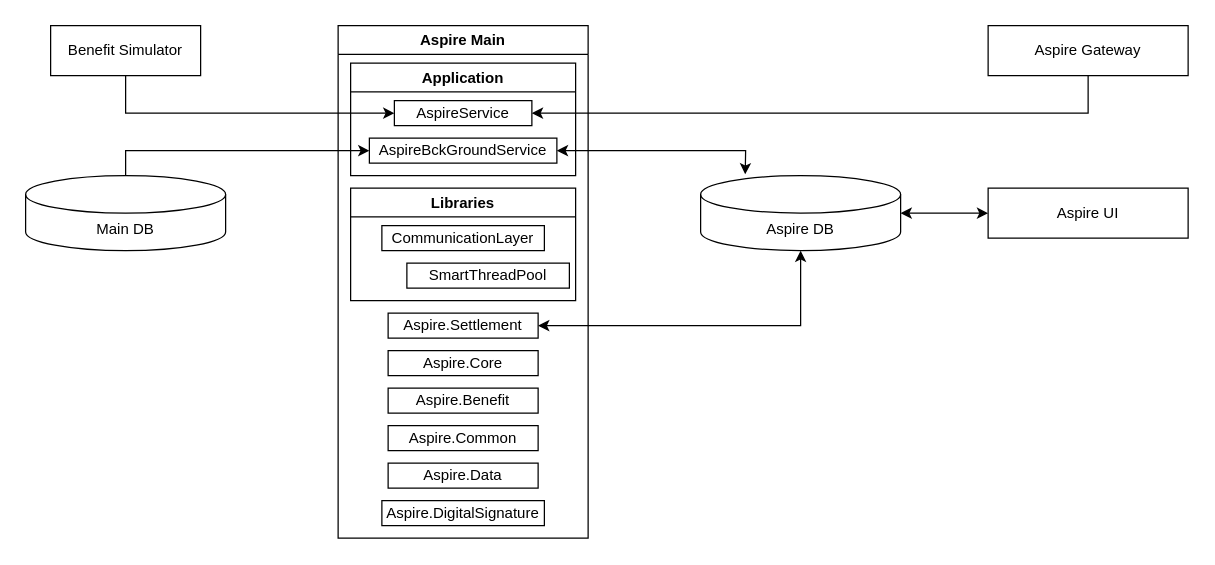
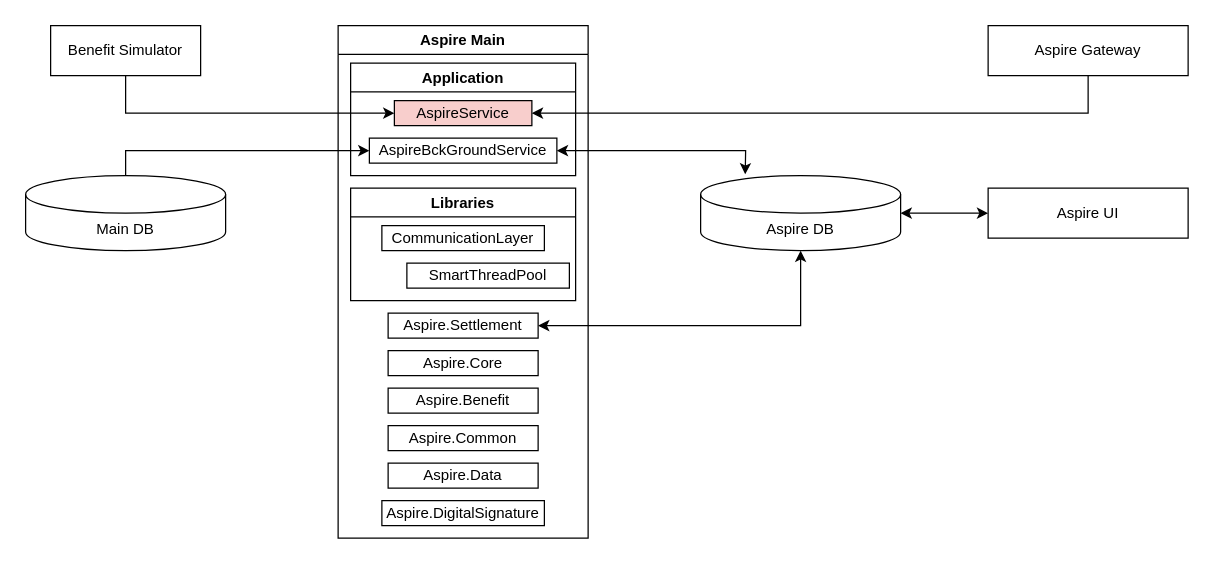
node "AspireService": fillcolor #ffffff -> #f8cecc
